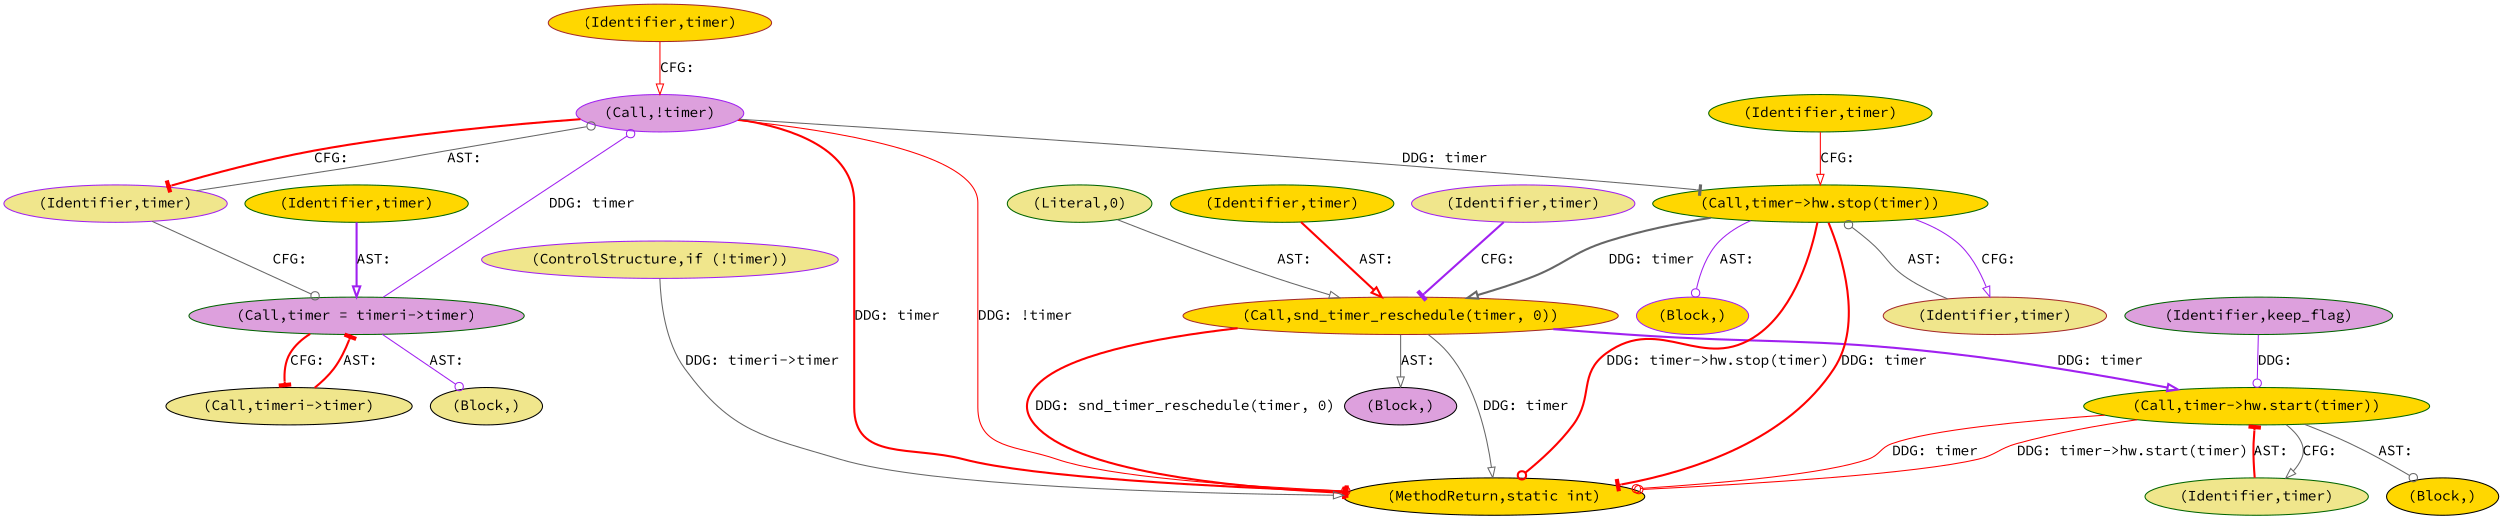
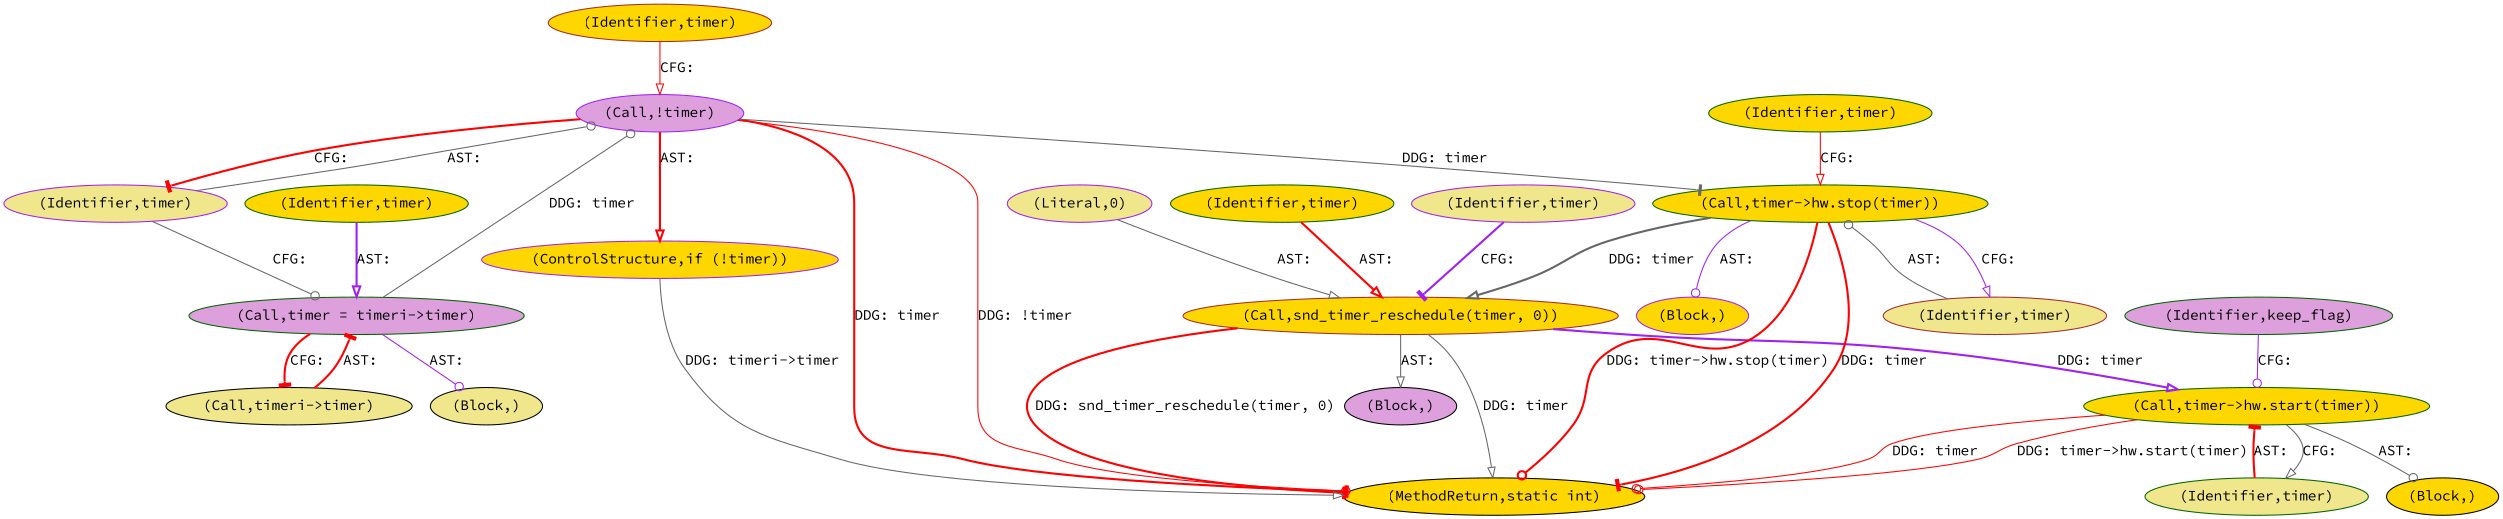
edge "(Call,!timer)" -> "(ControlStructure,if (!timer))": added, label "AST:"
node "(Literal,0)": color darkgreen -> purple
edge "(Call,timer = timeri->timer)" -> "(Call,!timer)": color purple -> gray40
node "(ControlStructure,if (!timer))": fillcolor khaki -> gold
edge "(Identifier,keep_flag)" -> "(Call,timer->hw.start(timer))": label "DDG: " -> "CFG: "
